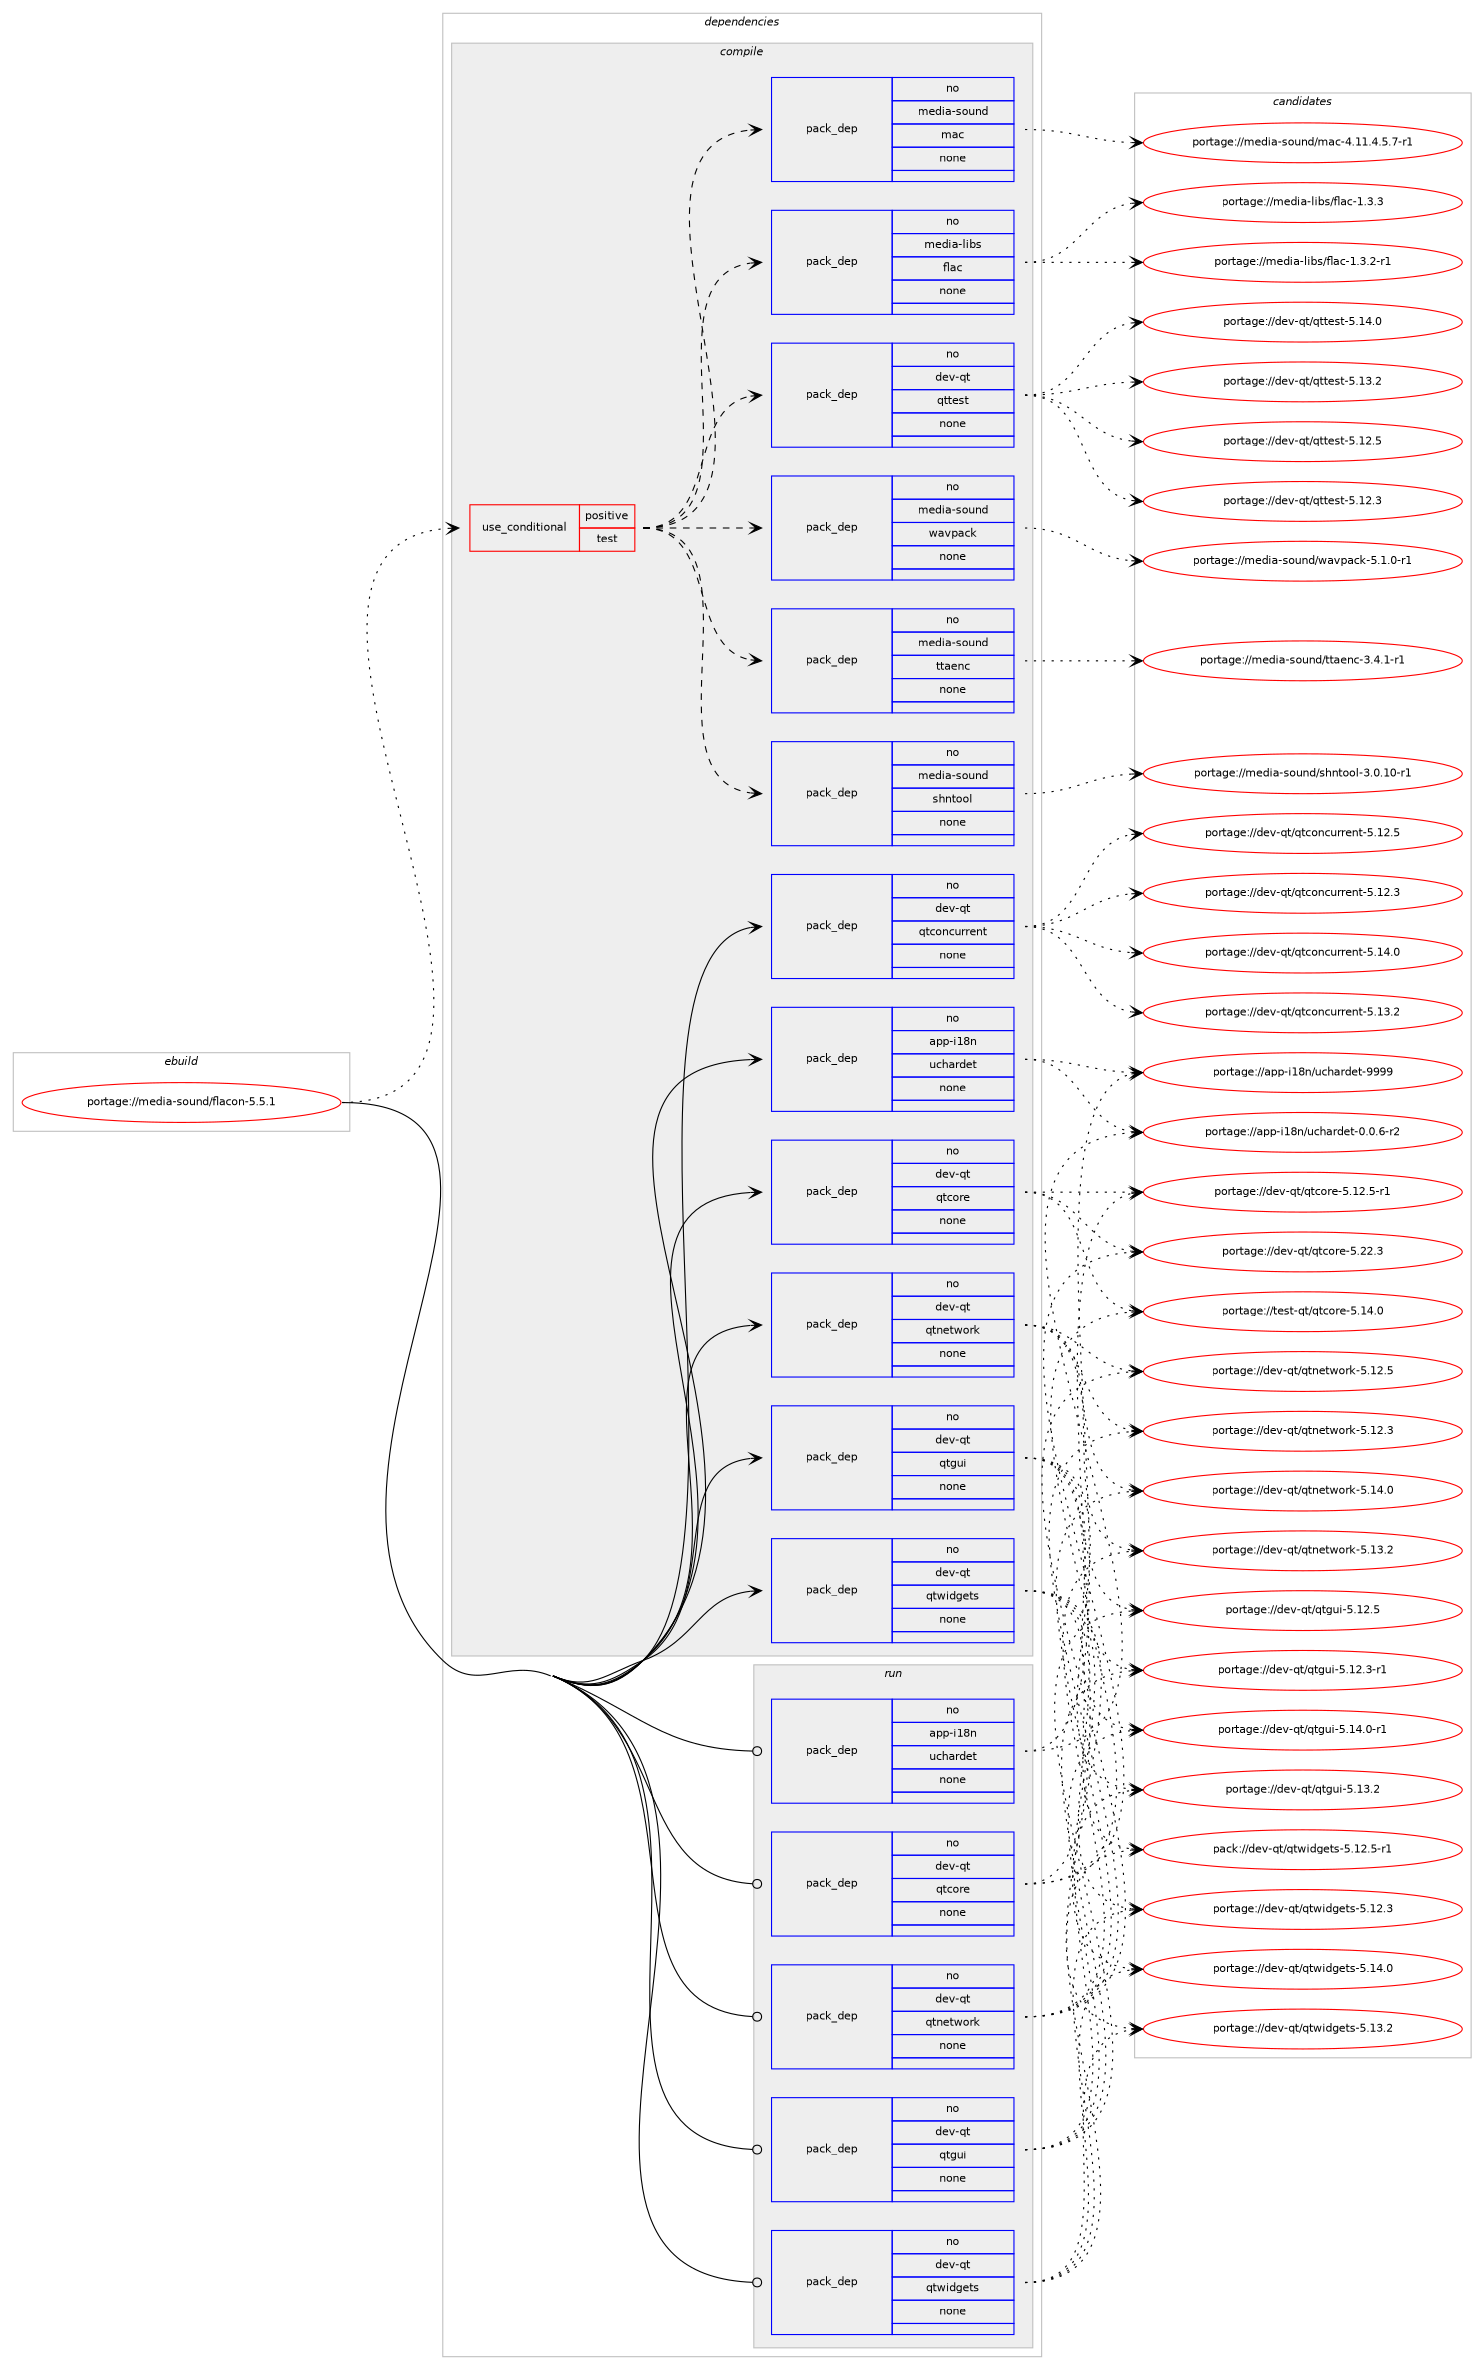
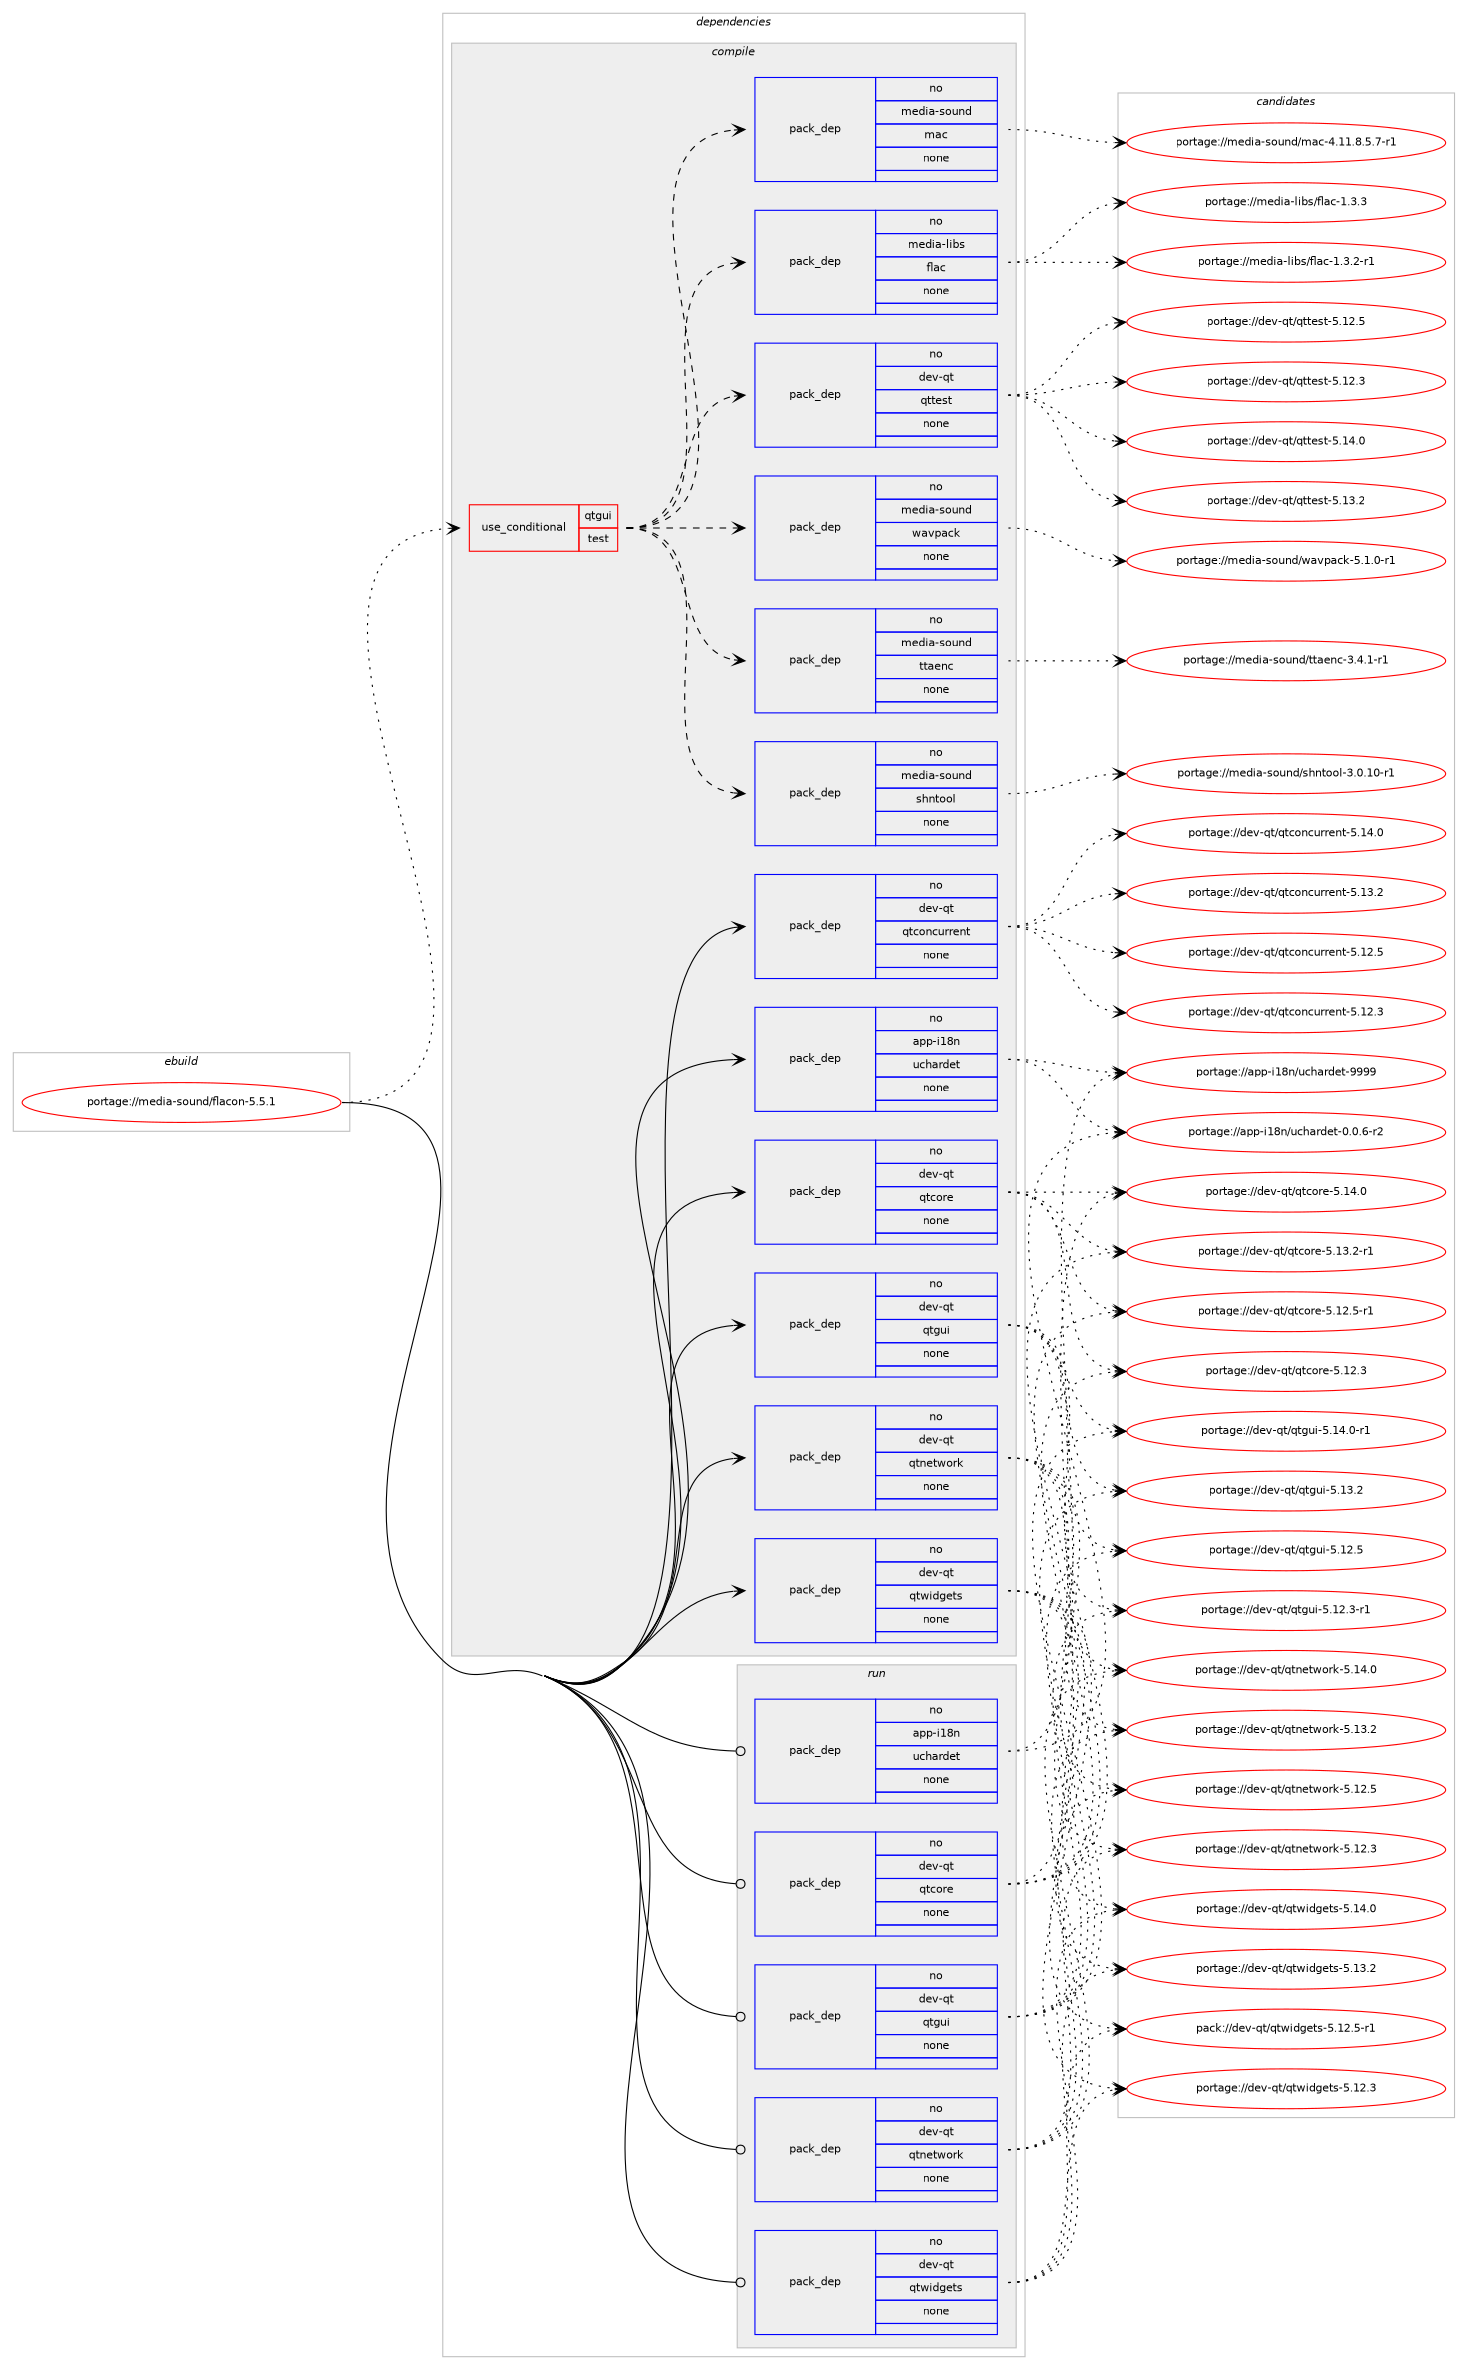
node "portage://media-sound/mac-4.11.4.5.7-r1": label "portage://media-sound/mac-4.11.4.5.7-r1" -> "portage://media-sound/mac-4.11.8.5.7-r1"
node "use_conditional": text "positive" -> "qtgui"
node "portage://dev-qt/qtcore-5.13.2-r1": added
node "portage://dev-qt/qtcore-5.22.3": label "portage://dev-qt/qtcore-5.22.3" -> "portage://dev-qt/qtcore-5.12.3"
node "portage://test-qt/qtcore-5.14.0": label "portage://test-qt/qtcore-5.14.0" -> "portage://dev-qt/qtcore-5.14.0"
